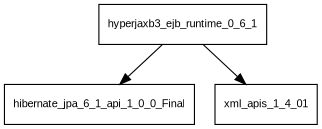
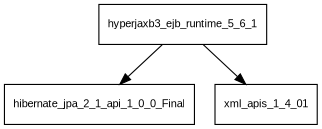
node "hyperjaxb3_ejb_runtime_0_6_1": label "hyperjaxb3_ejb_runtime_0_6_1" -> "hyperjaxb3_ejb_runtime_5_6_1"
node "hibernate_jpa_6_1_api_1_0_0_Final": label "hibernate_jpa_6_1_api_1_0_0_Final" -> "hibernate_jpa_2_1_api_1_0_0_Final"
